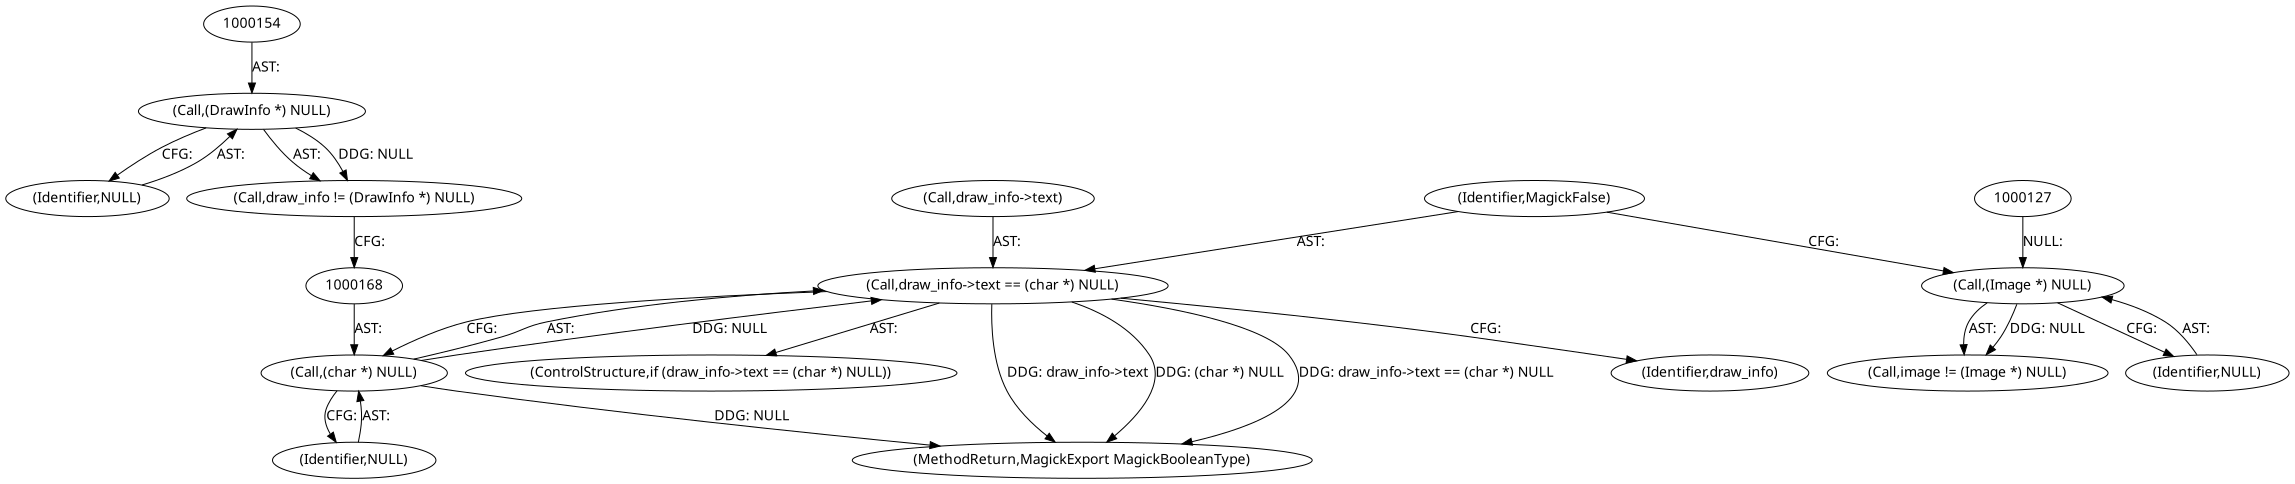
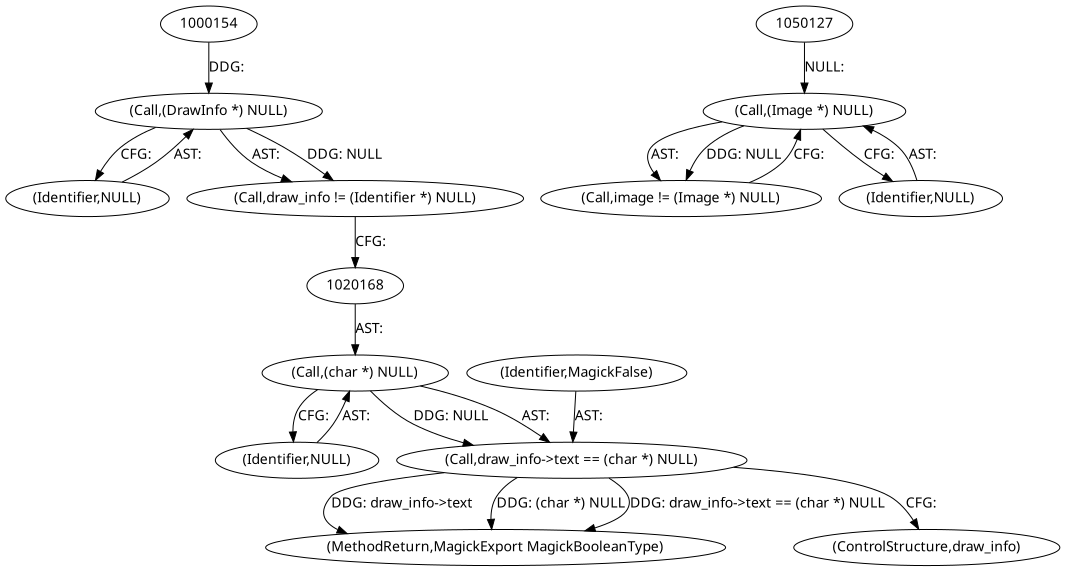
edge "1000154" -> "(Call,(DrawInfo *) NULL)": label "AST: " -> "DDG: "
node "(Call,draw_info != (DrawInfo *) NULL)": label "(Call,draw_info != (DrawInfo *) NULL)" -> "(Call,draw_info != (Identifier *) NULL)"
node "(Call,draw_info->text)": removed
node "1000127": label "1000127" -> "1050127"
edge "(Identifier,MagickFalse)" -> "(Call,(Image *) NULL)": now "(Call,image != (Image *) NULL)" -> "(Call,(Image *) NULL)"
node "1000168": label "1000168" -> "1020168"
edge "(Call,draw_info->text == (char *) NULL)" -> "(Call,(char *) NULL)": removed, label "CFG:"
node "(ControlStructure,if (draw_info->text == (char *) NULL))": removed
node "(Identifier,draw_info)": label "(Identifier,draw_info)" -> "(ControlStructure,draw_info)"
edge "(Call,(char *) NULL)" -> "(MethodReturn,MagickExport MagickBooleanType)": removed, label "DDG: NULL"
